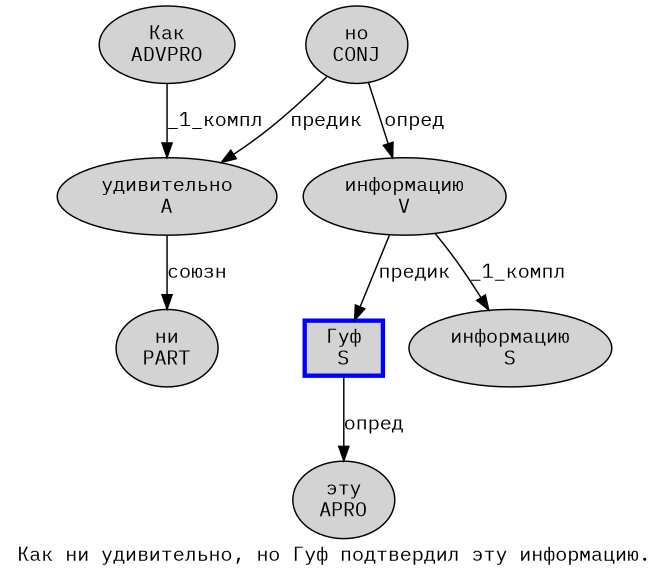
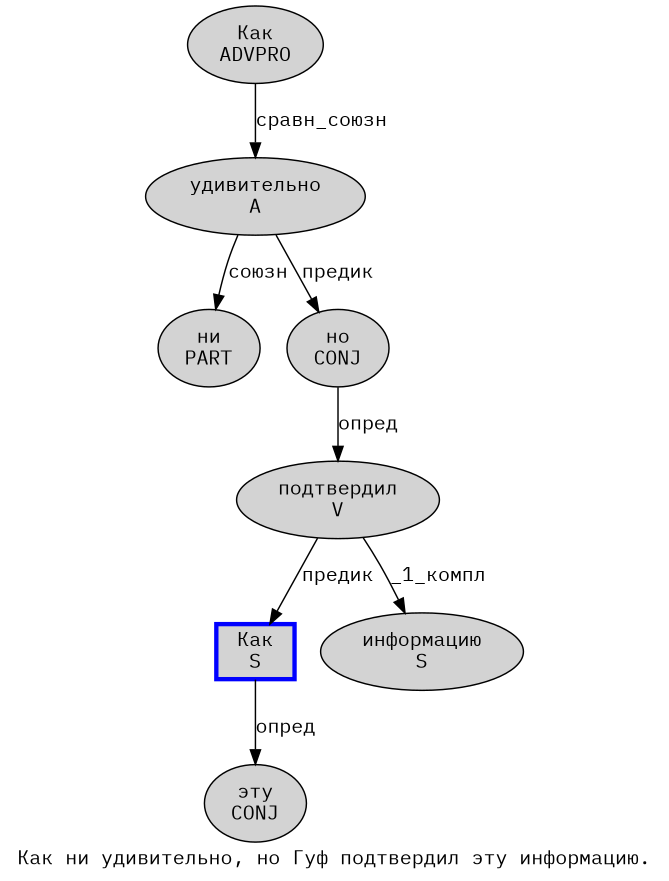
edge "но CONJ" -> "удивительно A": reversed
edge "Как ADVPRO" -> "удивительно A": label "_1_компл" -> "сравн_союзн"
node "информацию V": label "информацию V" -> "подтвердил V"
node "Гуф S": label "Гуф S" -> "Как S"
node "эту APRO": label "эту APRO" -> "эту CONJ"
